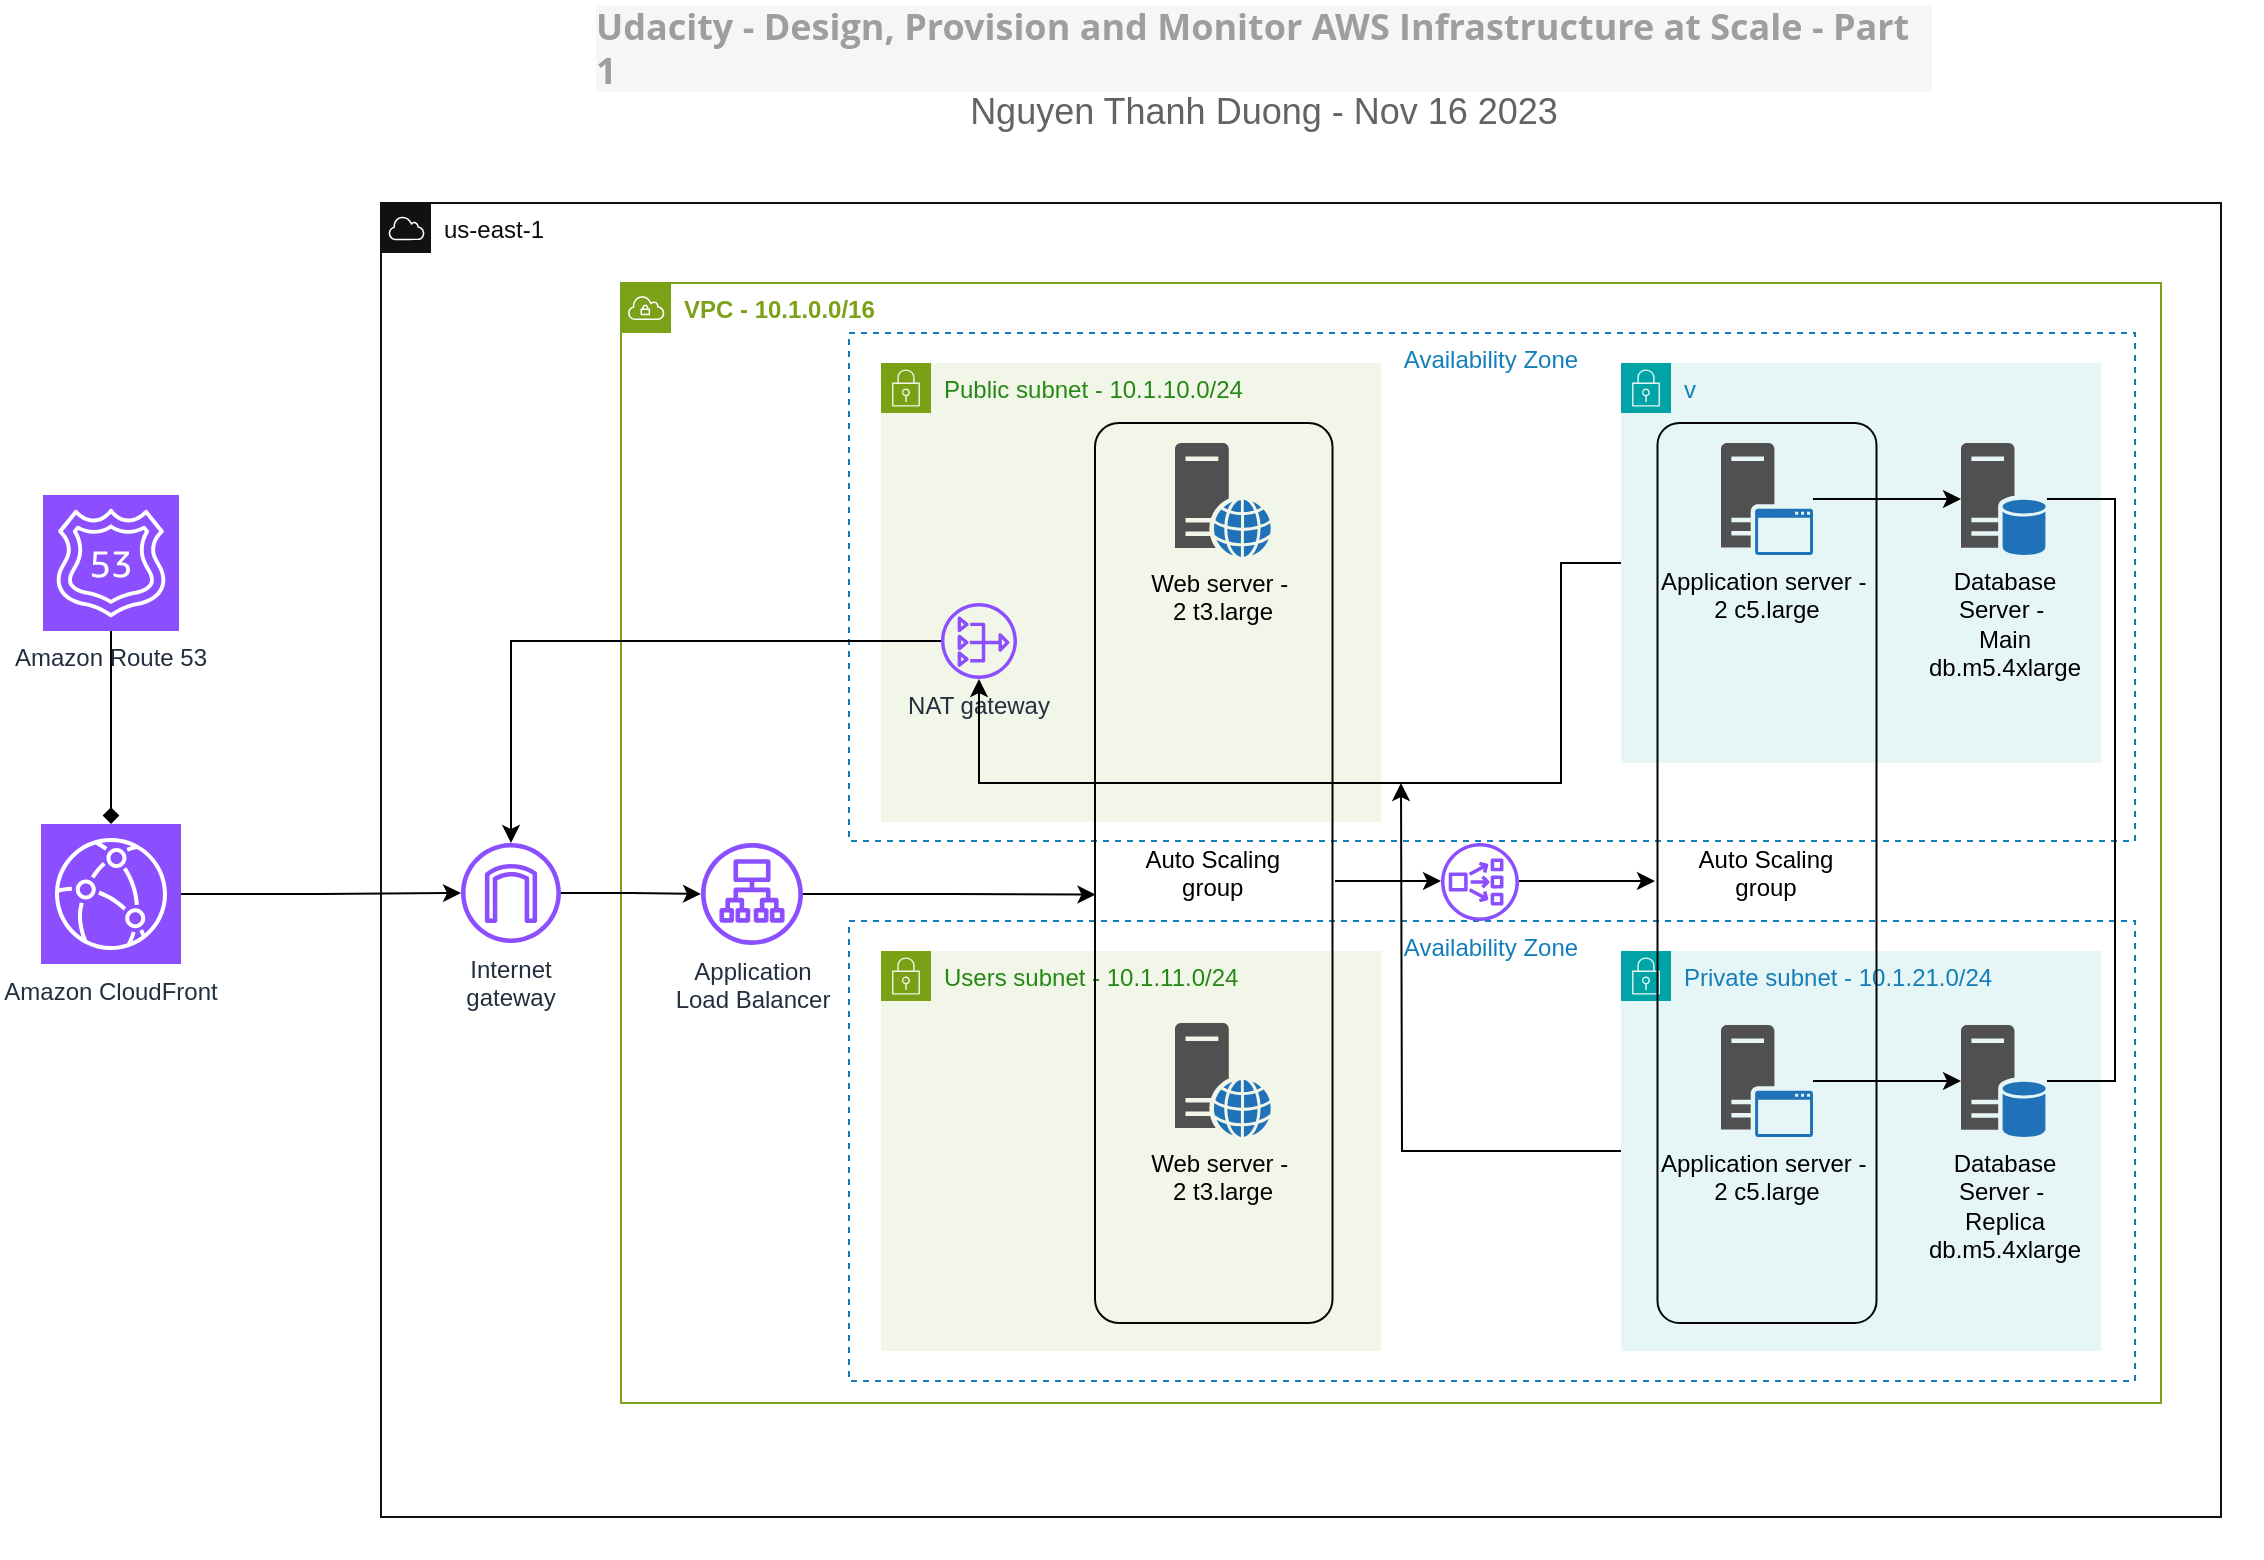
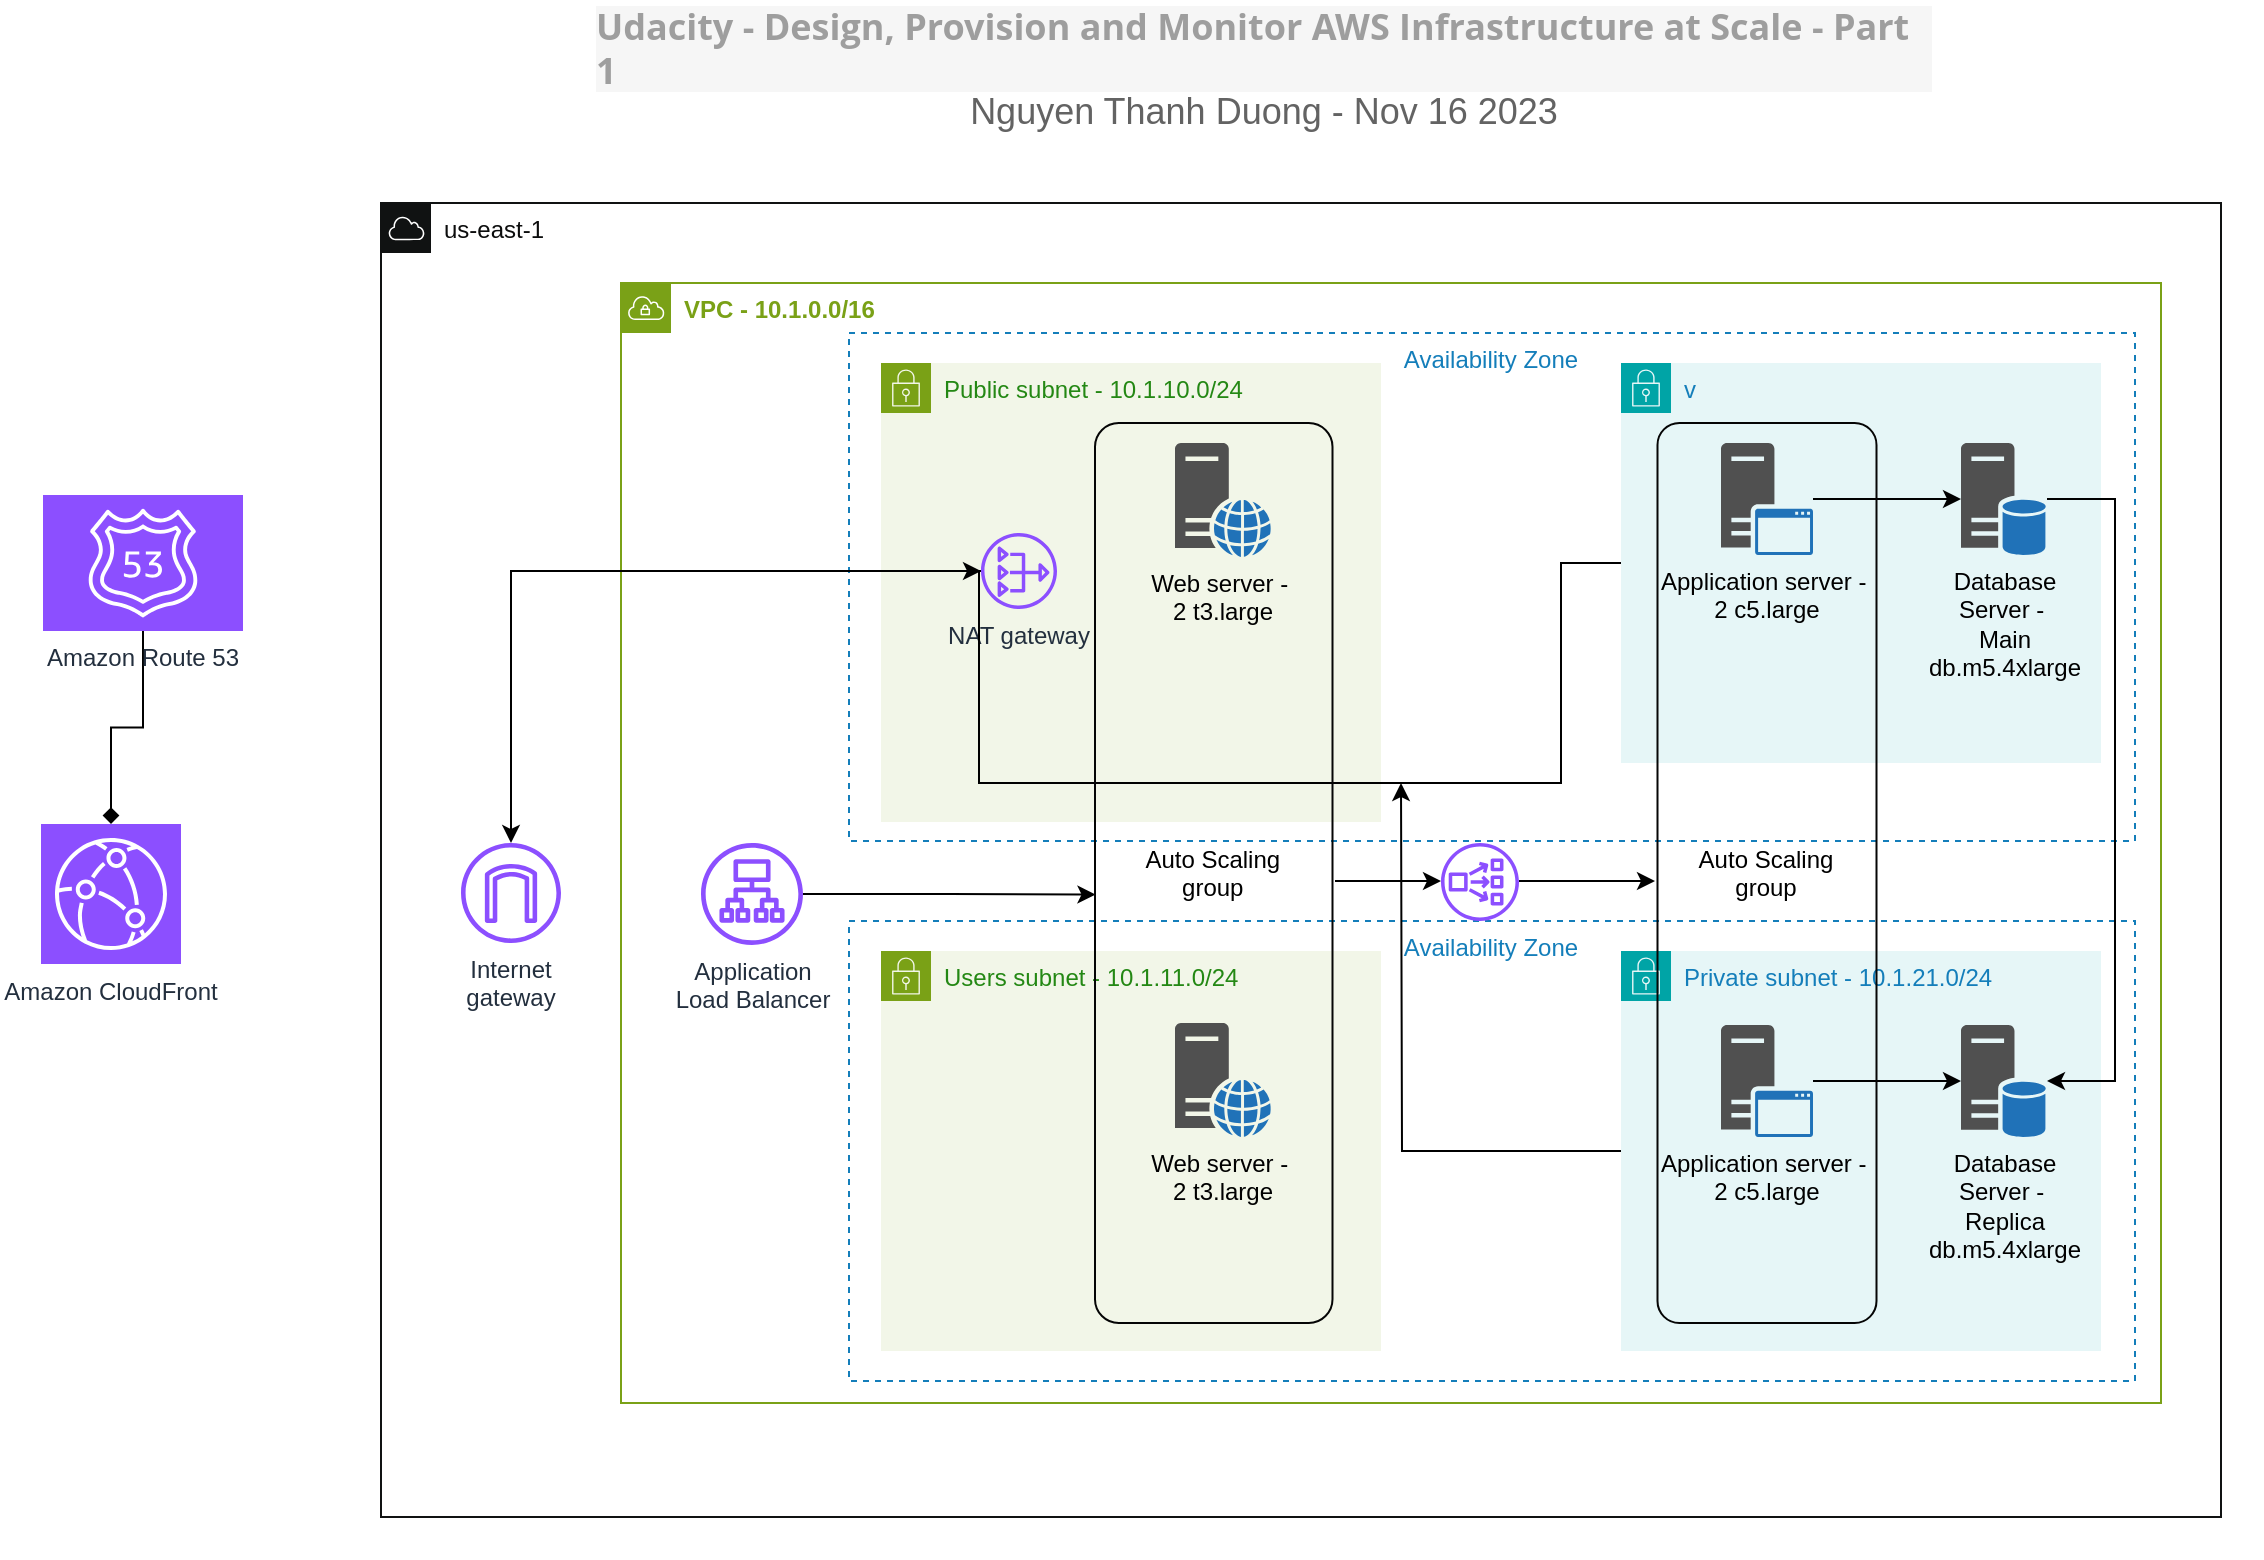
node "Amazon Route 53": size 136x136 -> 200x136
node "NAT gateway": moved (979, 641) -> (1019, 571)
edge "Internet gateway" -> "Application Load Balancer": removed
edge "Amazon CloudFront" -> "Internet gateway": removed
edge "Database Server - Main db.m5.4xlarge" -- "Database Server - Replica db.m5.4xlarge": arrowhead none -> classic
